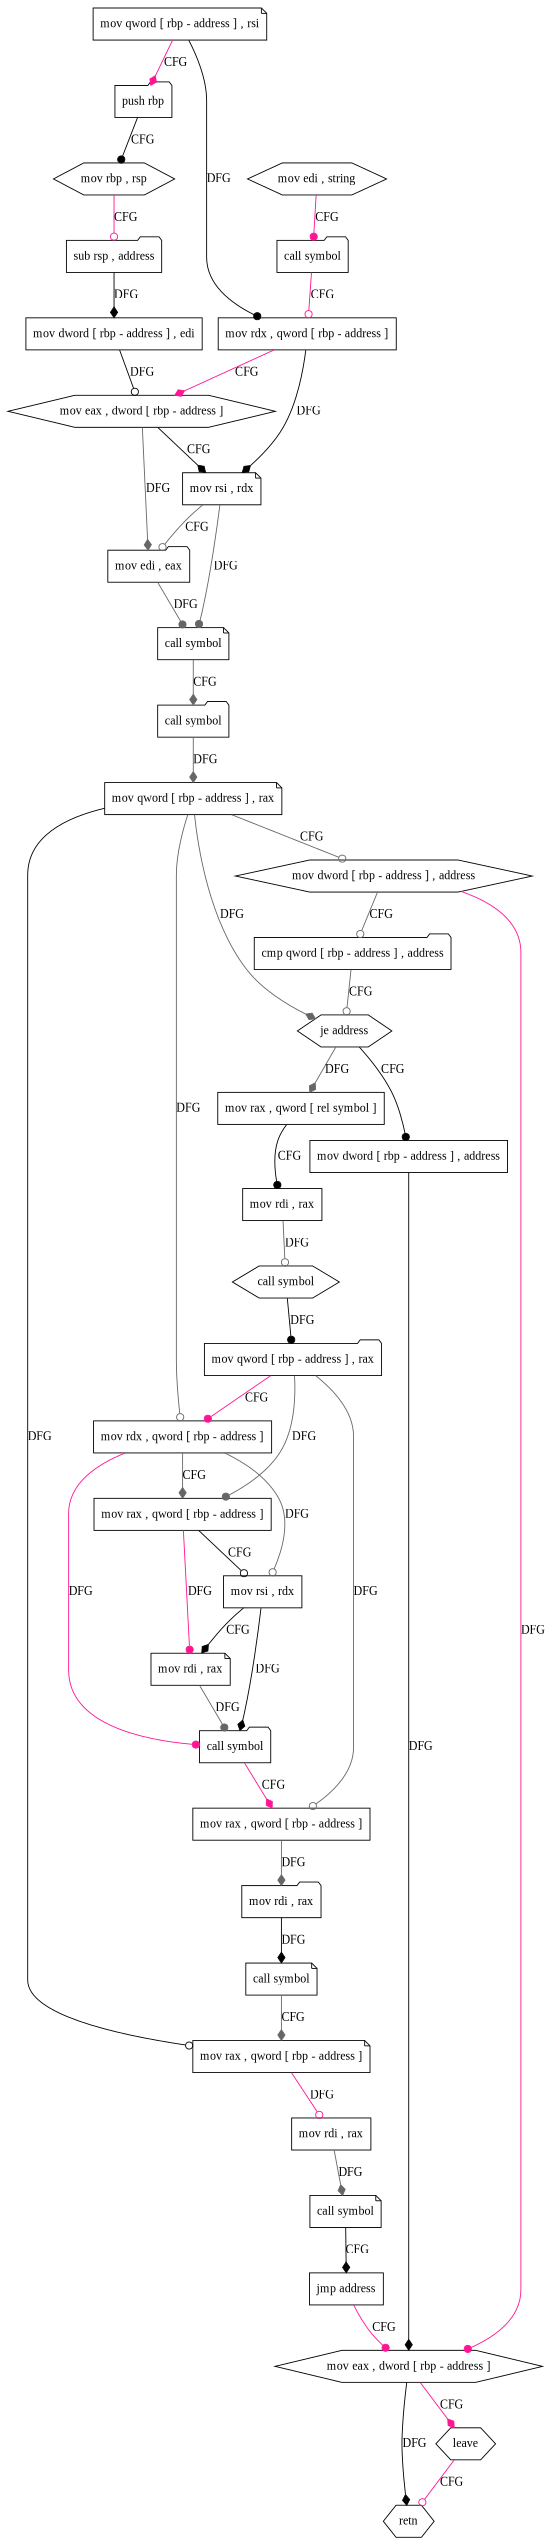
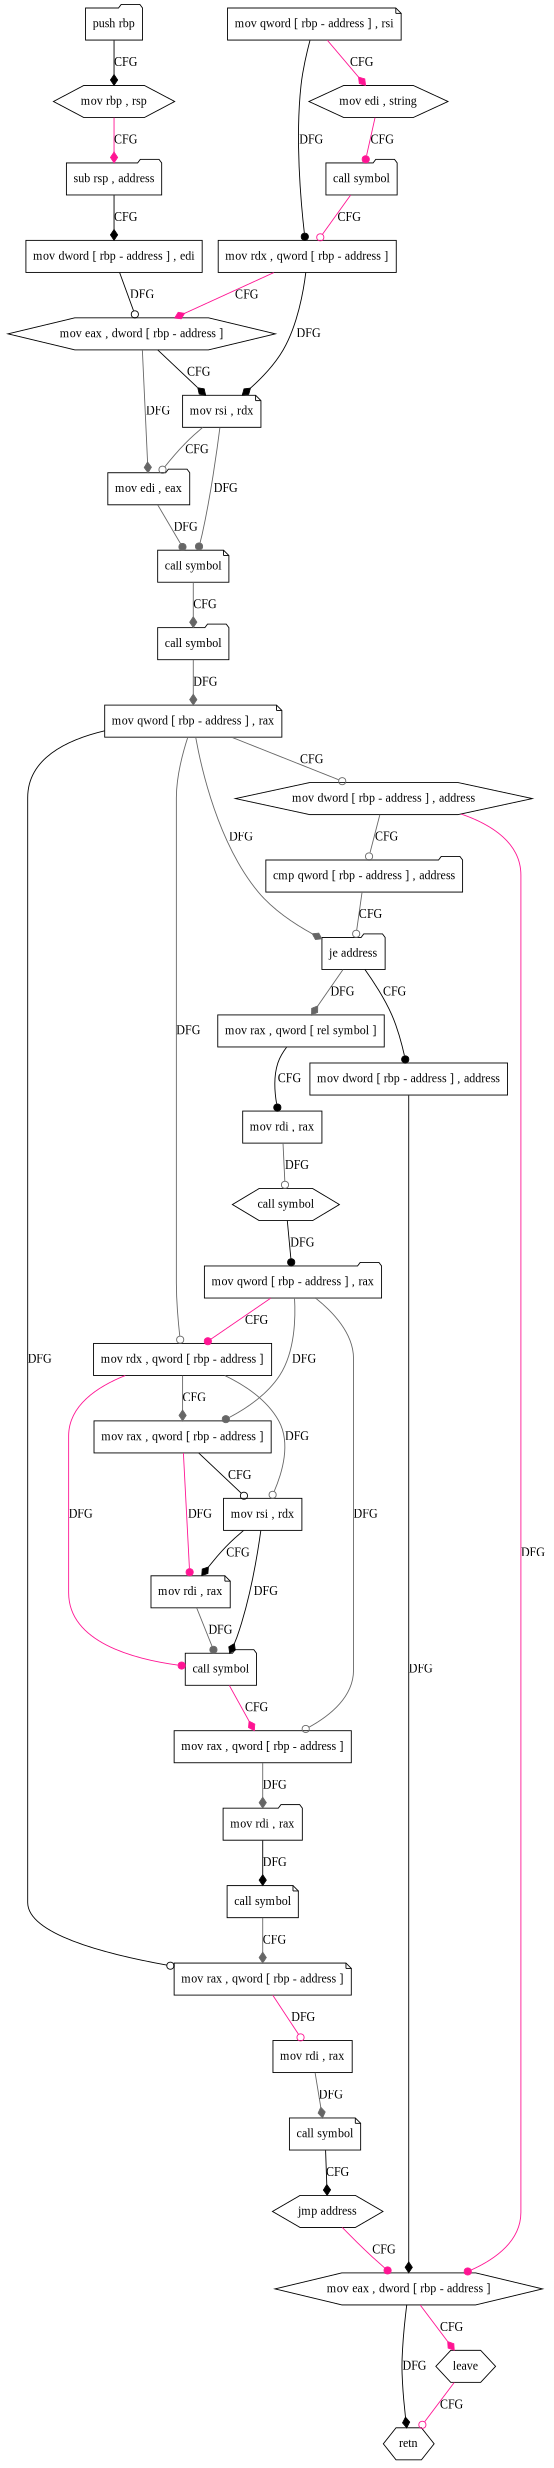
edge "mov qword [ rbp - address ] , rsi" -> "push rbp": now "mov qword [ rbp - address ] , rsi" -> "mov edi , string"
edge "push rbp" -> "mov rbp , rsp": arrowhead dot -> diamond
edge "mov rbp , rsp" -> "sub rsp , address": arrowhead odot -> diamond
edge "sub rsp , address" -> "mov dword [ rbp - address ] , edi": label "DFG" -> "CFG"
node "je address": shape hexagon -> folder
node "jmp address": shape box -> hexagon
